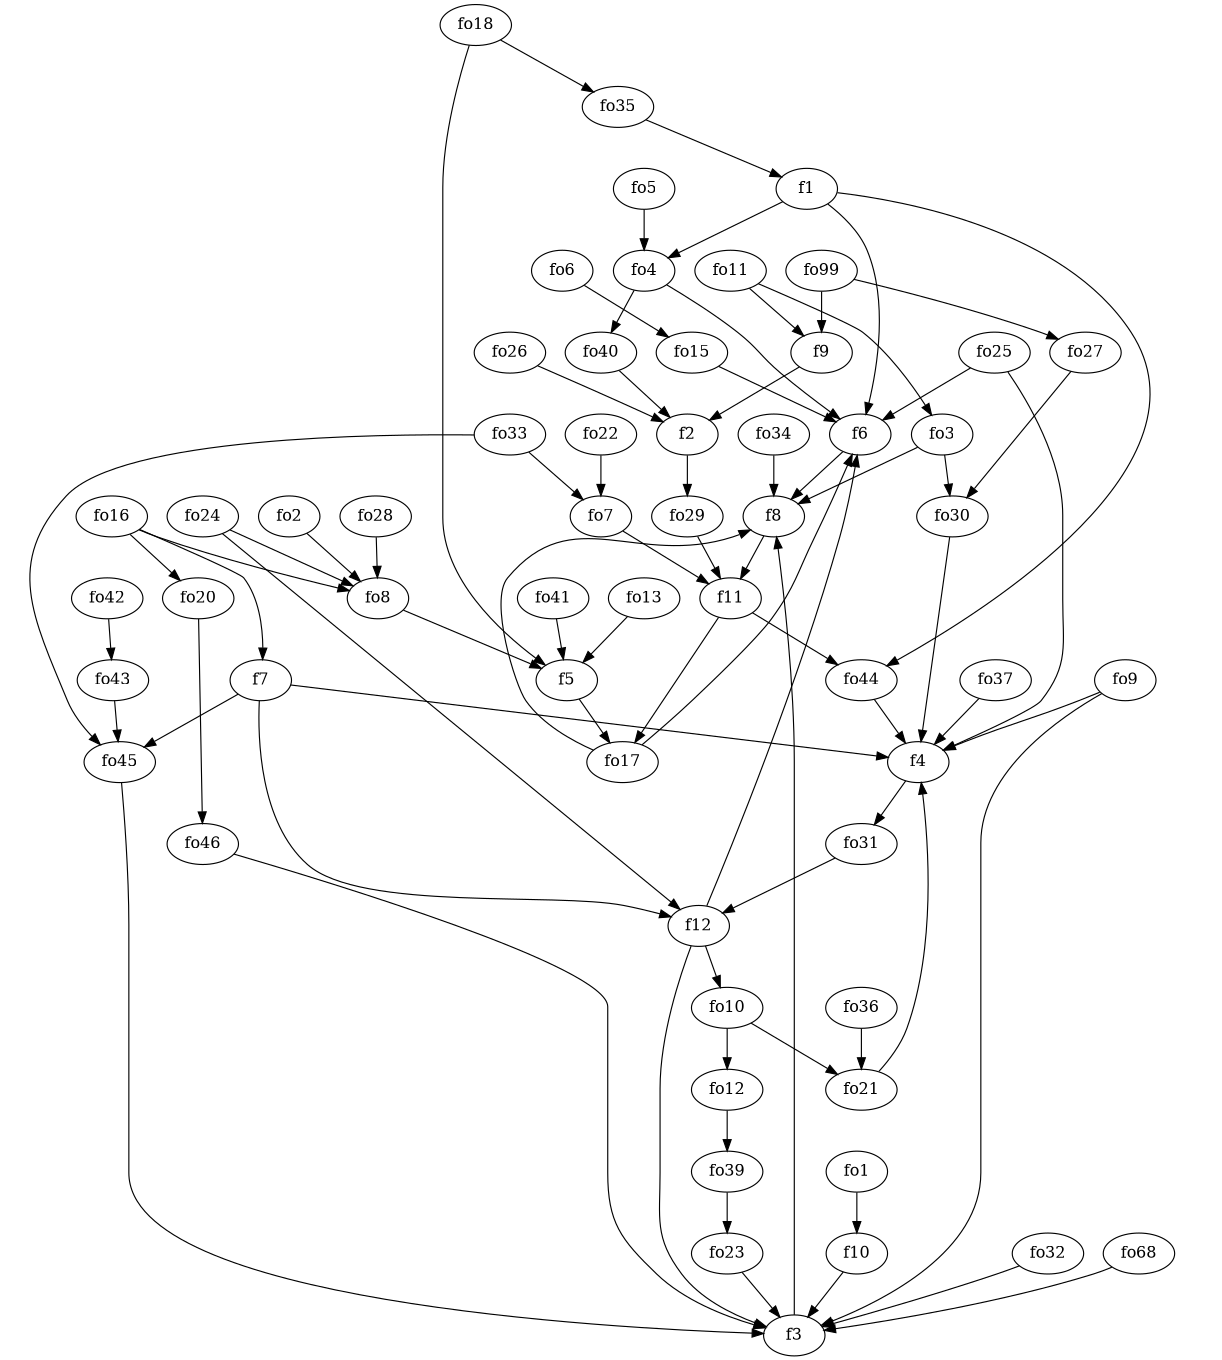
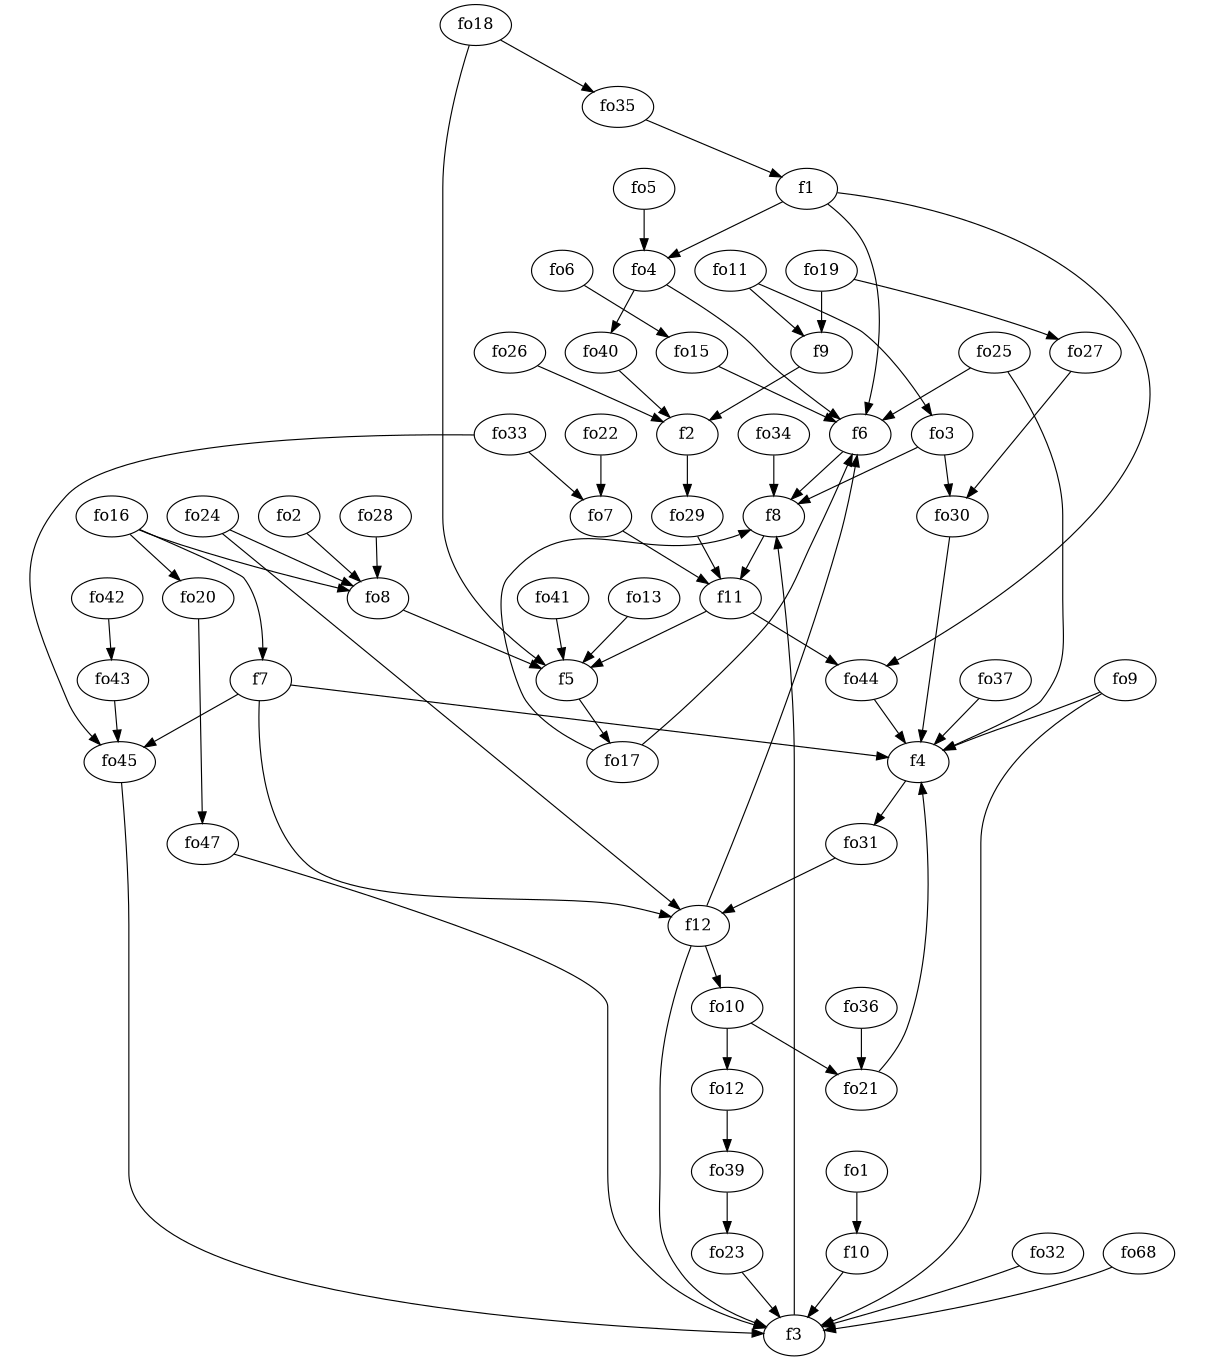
node "fo99": label "fo99" -> "fo19"
edge "f11" -> "fo17": now "f11" -> "f5"
node "fo46": label "fo46" -> "fo47"
